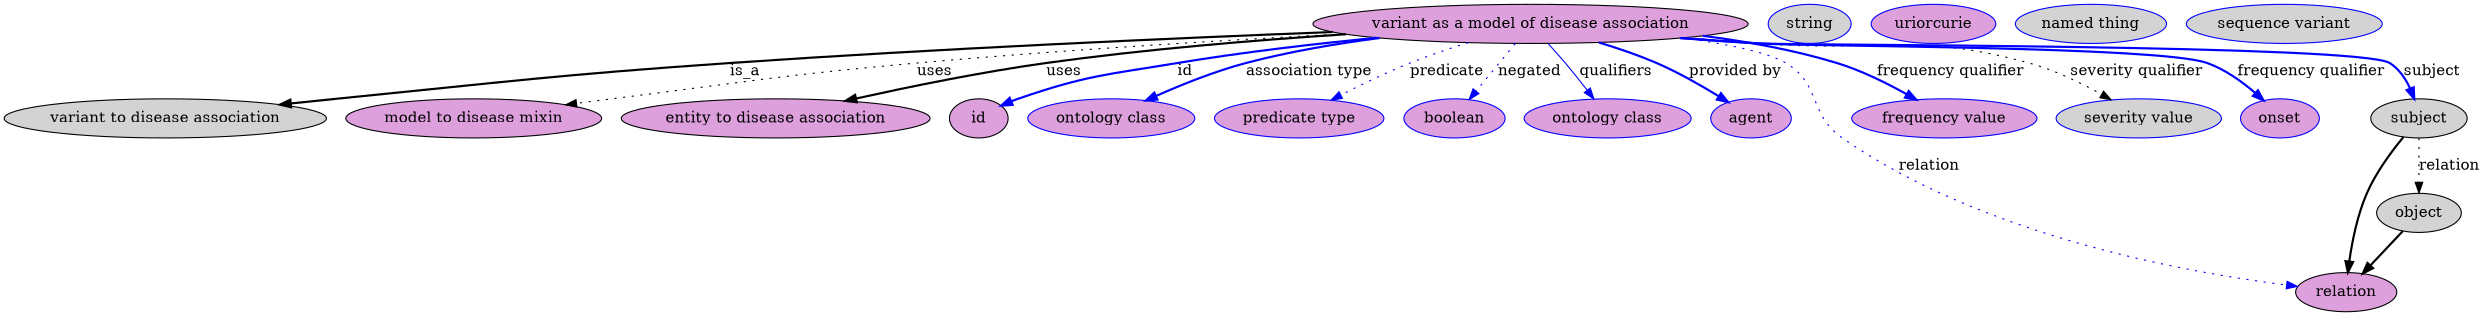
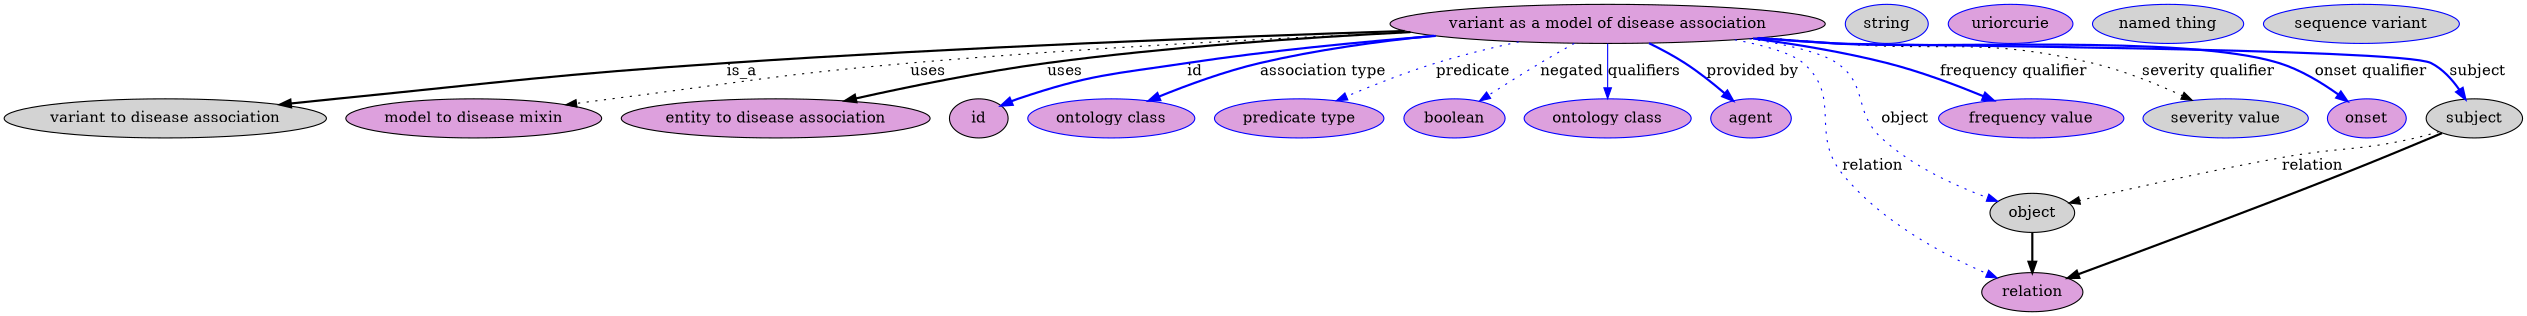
edge "variant as a model of disease association" -> "onset": label "frequency qualifier" -> "onset qualifier"
edge "variant as a model of disease association" -> "object": added, label "object"
